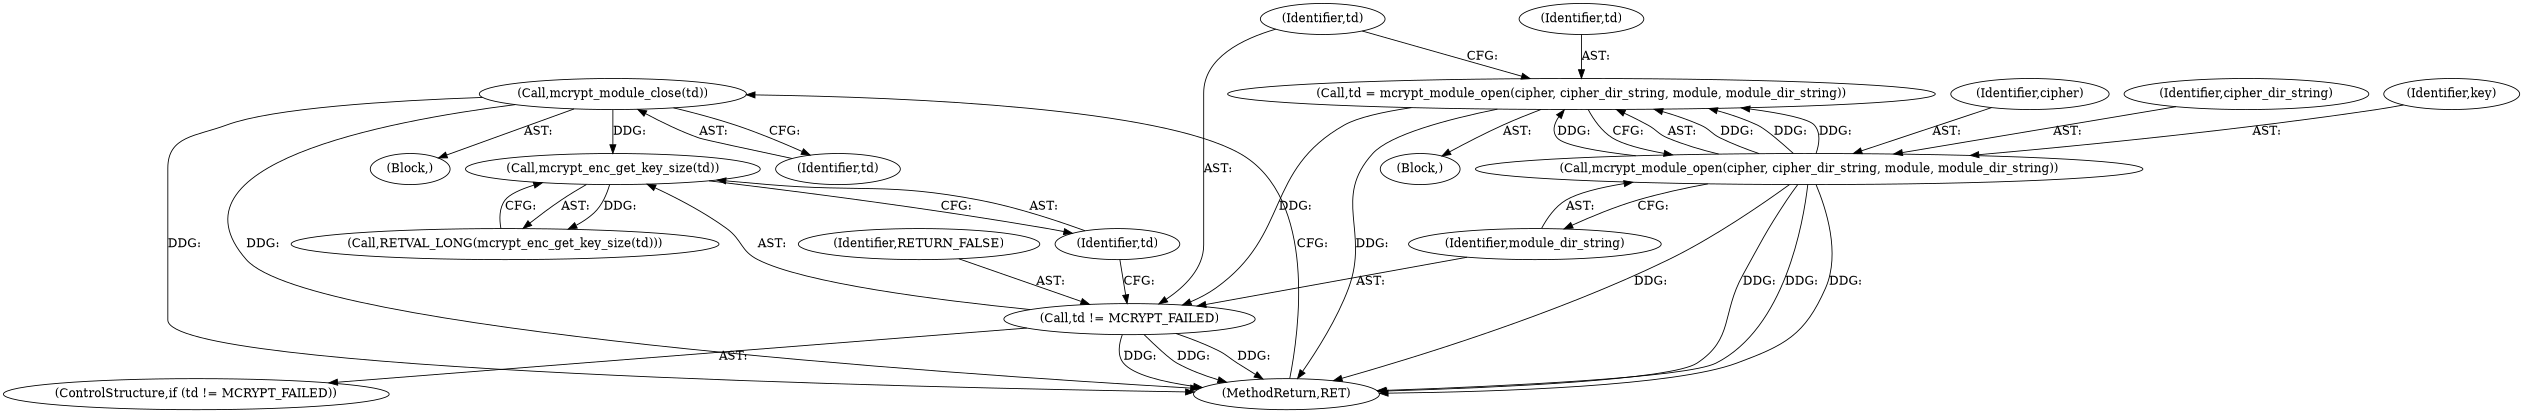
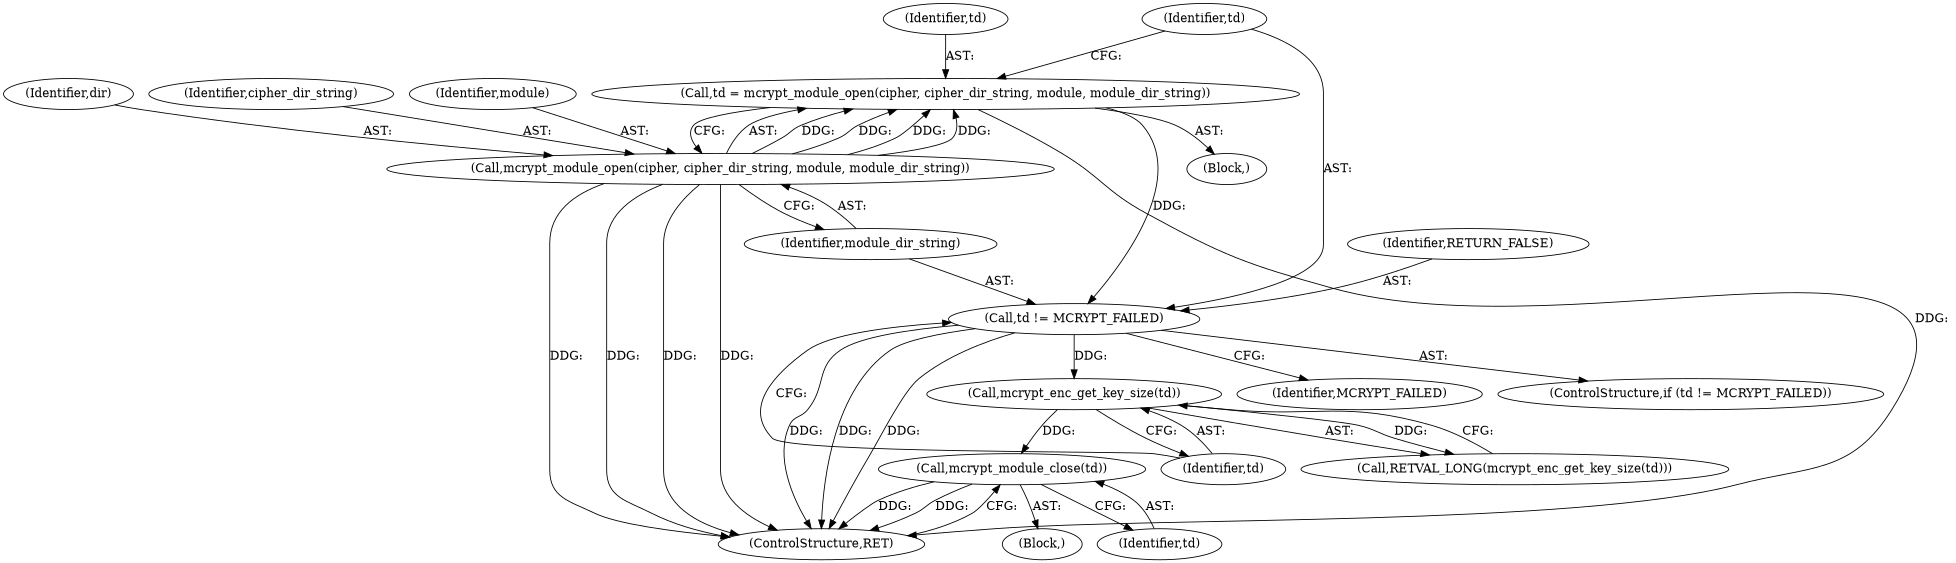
node "(Identifier,cipher)": label "(Identifier,cipher)" -> "(Identifier,dir)"
node "(Identifier,key)": label "(Identifier,key)" -> "(Identifier,module)"
edge "(Call,mcrypt_module_close(td))" -> "(Call,mcrypt_enc_get_key_size(td))": reversed
edge "(Call,td != MCRYPT_FAILED)" -> "(Call,mcrypt_enc_get_key_size(td))": label "AST: " -> "DDG: "
node "(MethodReturn,RET)": label "(MethodReturn,RET)" -> "(ControlStructure,RET)"
node "(Identifier,MCRYPT_FAILED)": added
